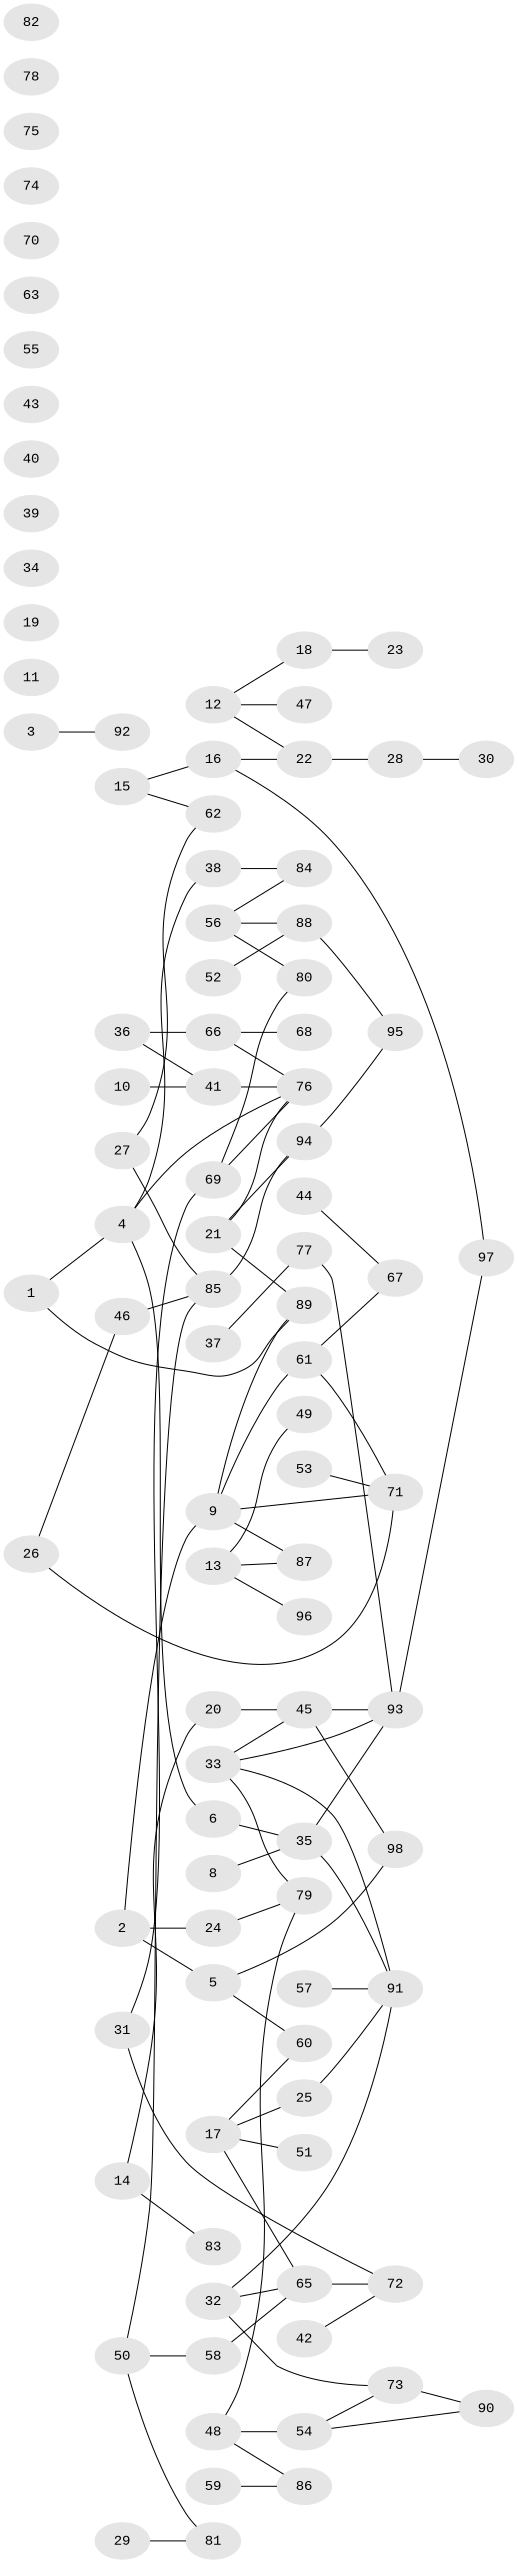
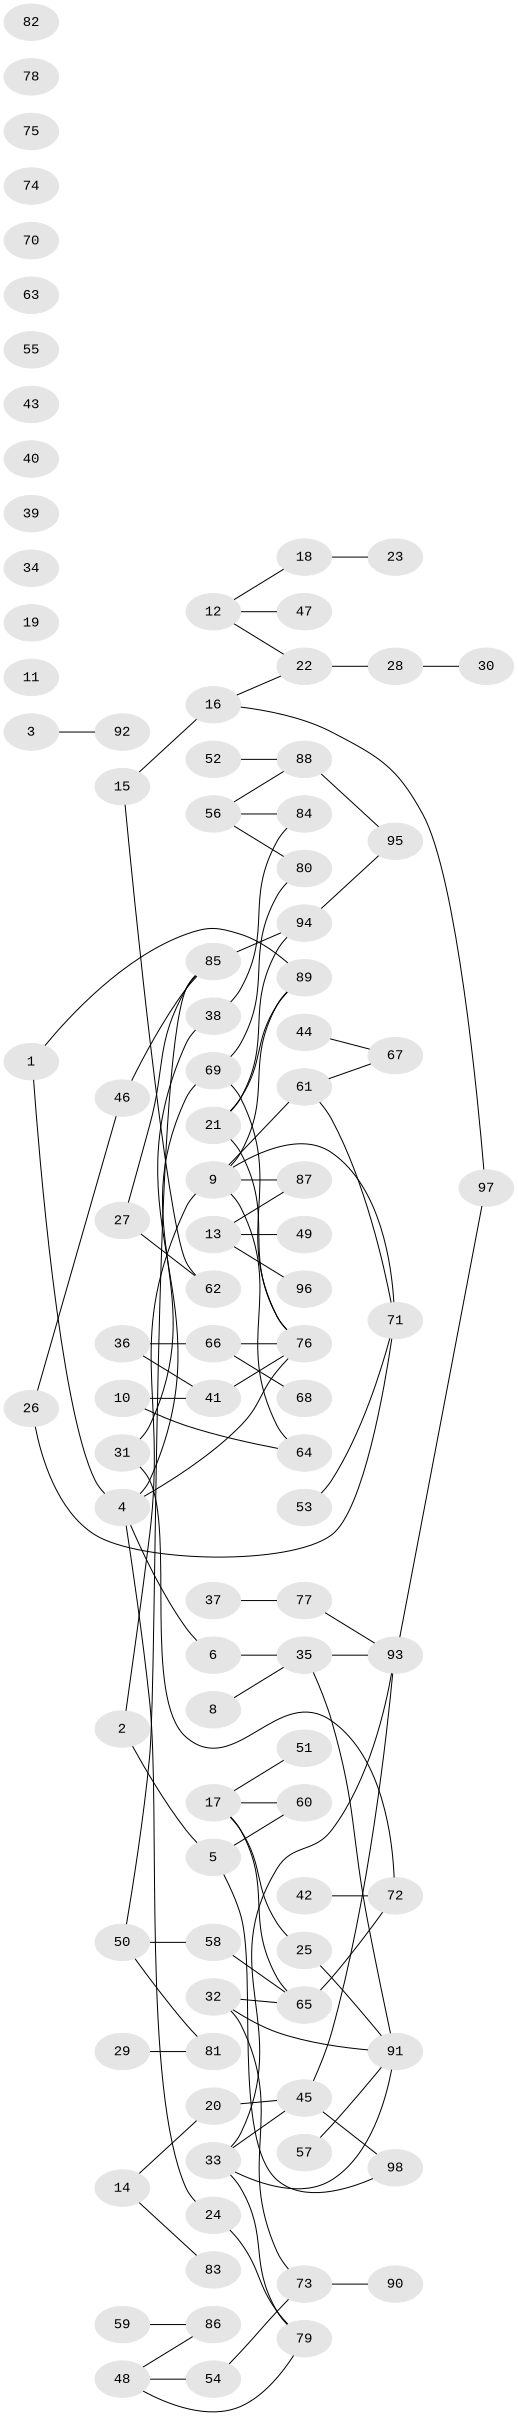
node "64": added
edge "2" -- "24": now "4" -- "24"
edge "90" -- "54": removed
